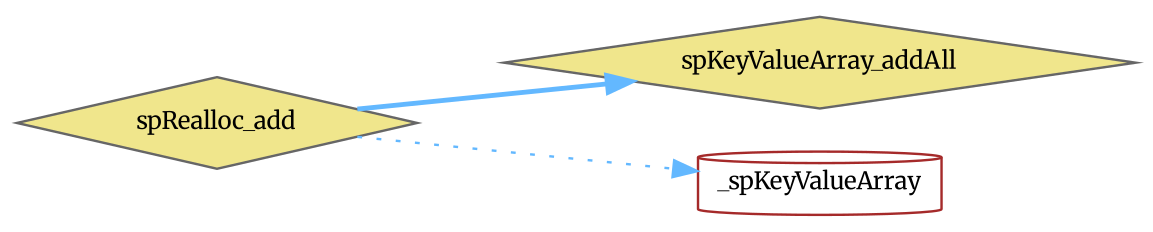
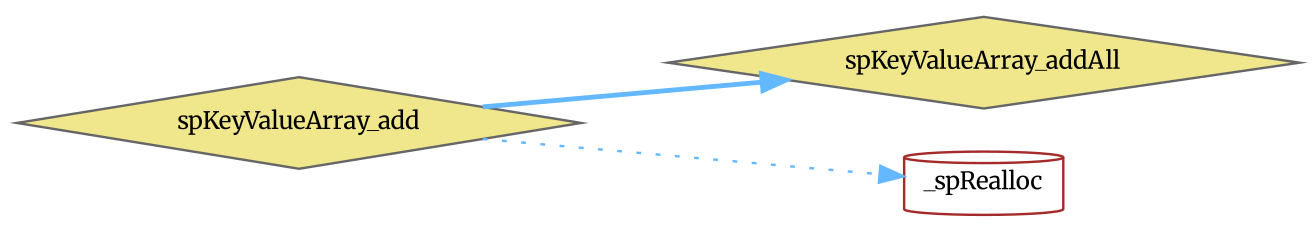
node "spRealloc_add": label "spRealloc_add" -> "spKeyValueArray_add"
node "_spKeyValueArray": label "_spKeyValueArray" -> "_spRealloc"
